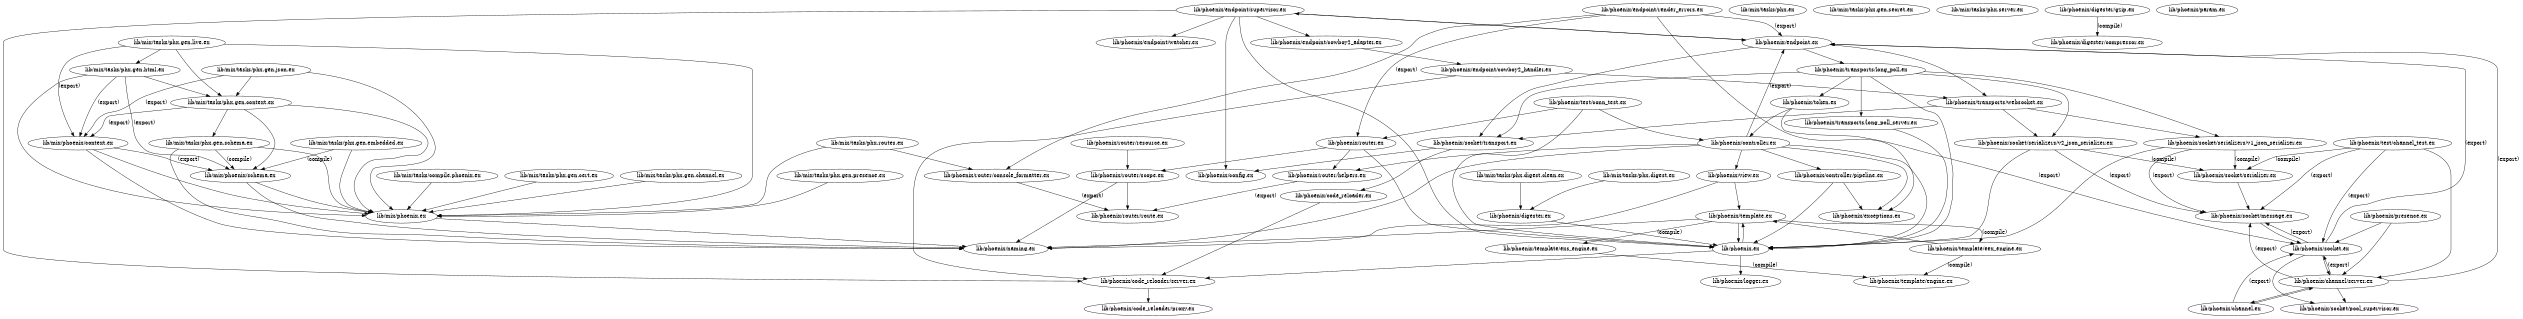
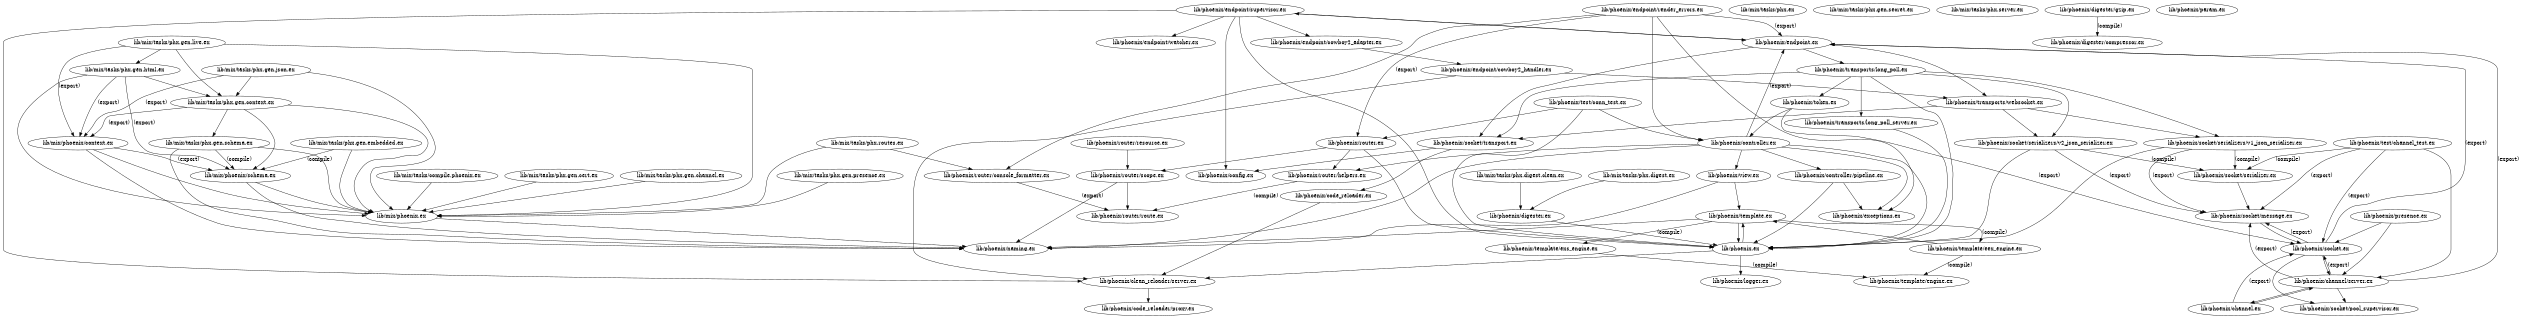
edge "lib/phoenix/endpoint/render_errors.ex" -> "lib/phoenix/controller.ex": added
edge "lib/phoenix/router/helpers.ex" -> "lib/phoenix/router/route.ex": label "(export)" -> "(compile)"
node "lib/phoenix/code_reloader/server.ex": label "lib/phoenix/code_reloader/server.ex" -> "lib/phoenix/clean_reloader/server.ex"
